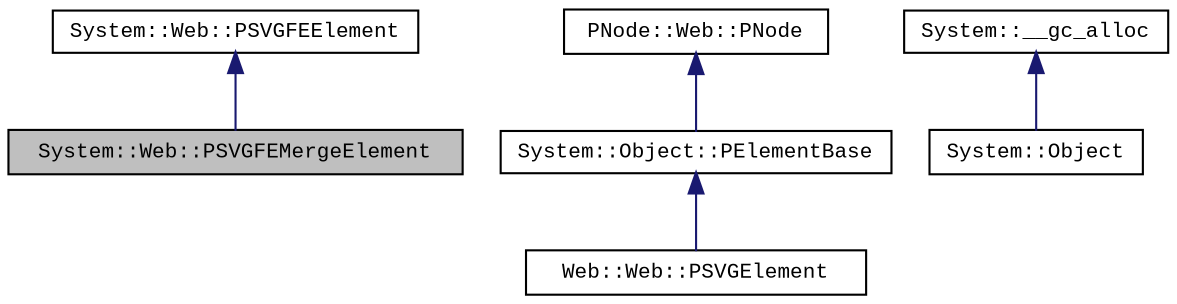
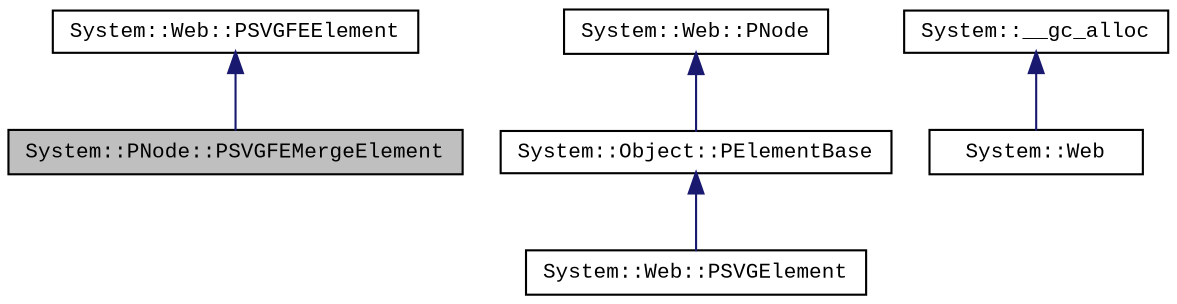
node "PNode::Web::PNode": label "PNode::Web::PNode" -> "System::Web::PNode"
node "System::Web::PSVGFEMergeElement": label "System::Web::PSVGFEMergeElement" -> "System::PNode::PSVGFEMergeElement"
node "System::Object": label "System::Object" -> "System::Web"
node "Web::Web::PSVGElement": label "Web::Web::PSVGElement" -> "System::Web::PSVGElement"
